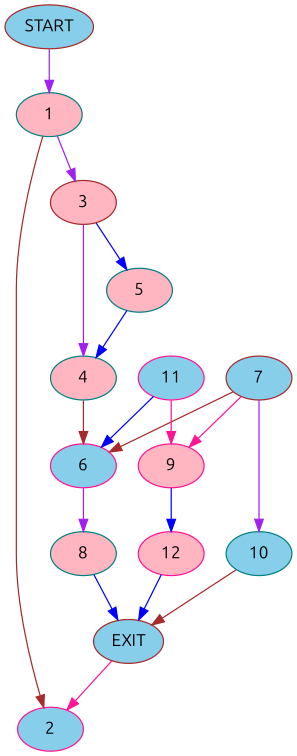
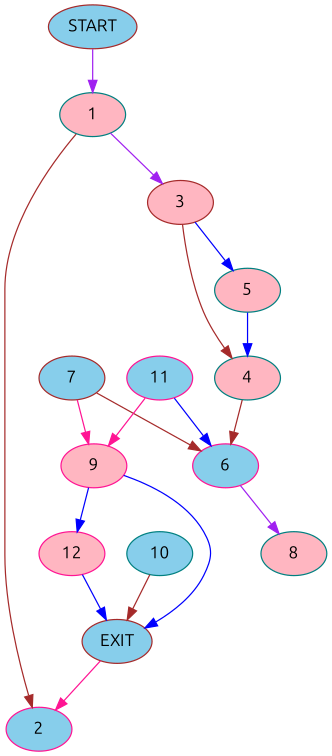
edge "3" -> "4": color purple -> brown
edge "7" -> "10": removed
edge "8" -> "EXIT": now "9" -> "EXIT"
